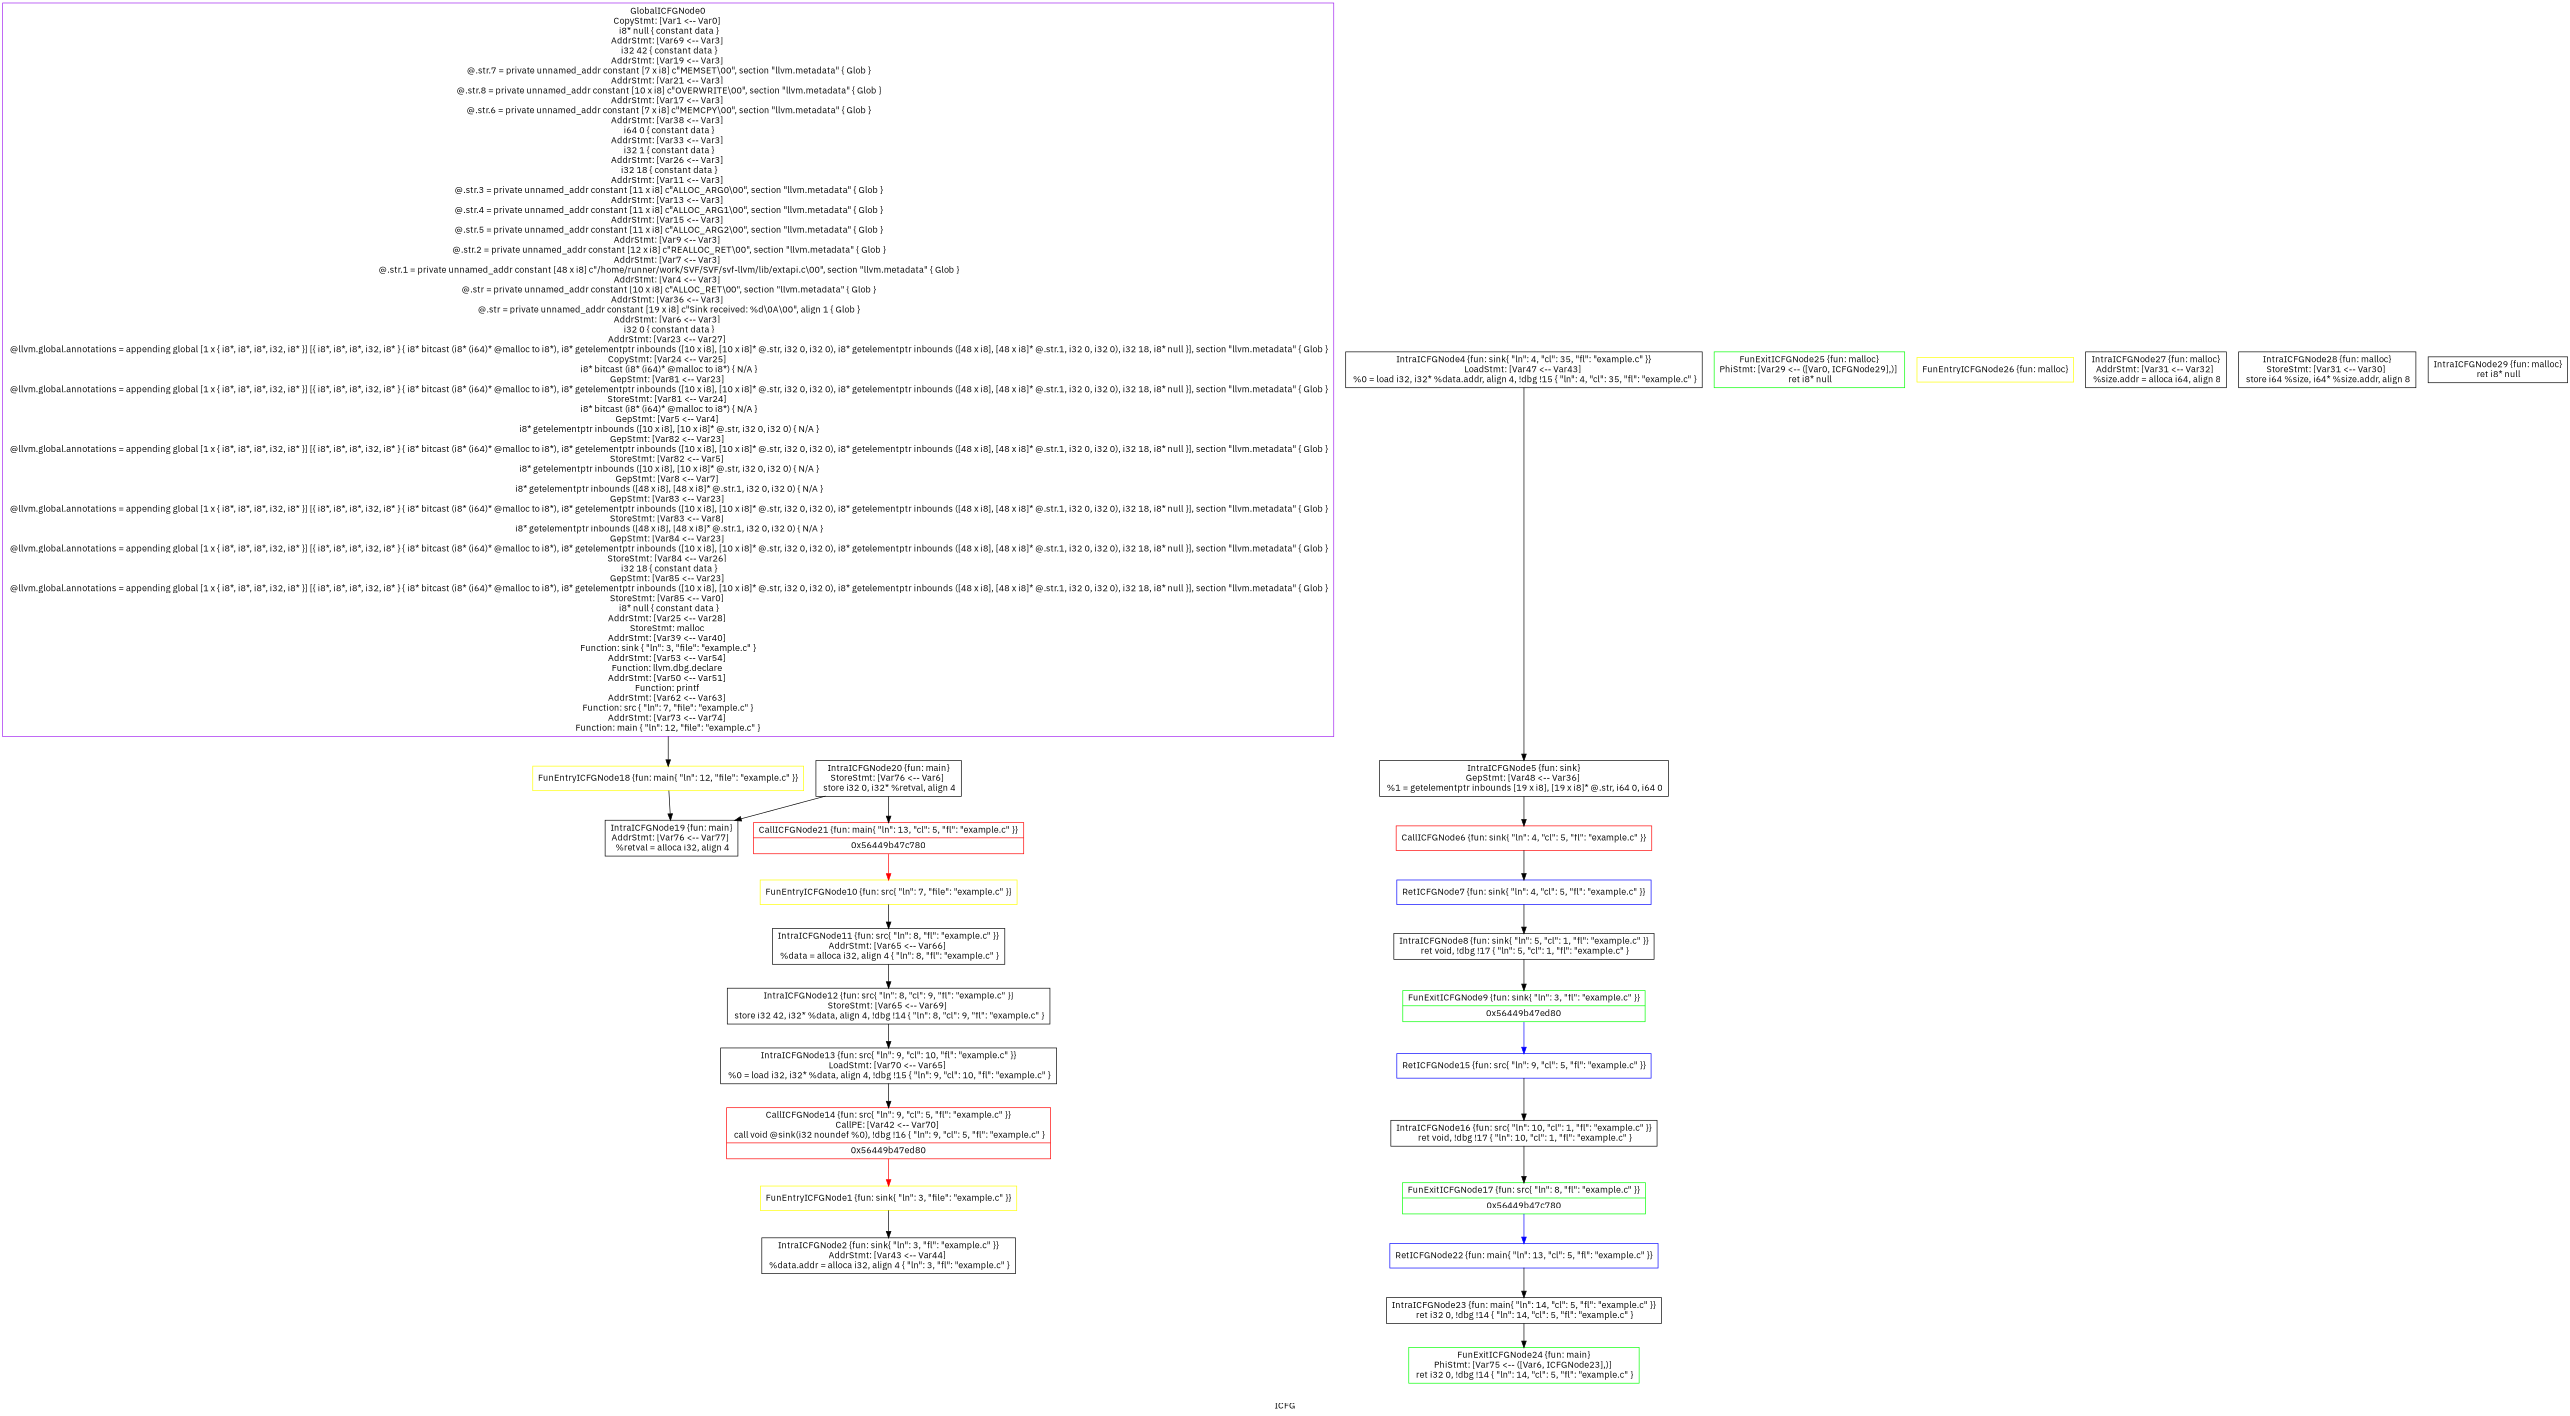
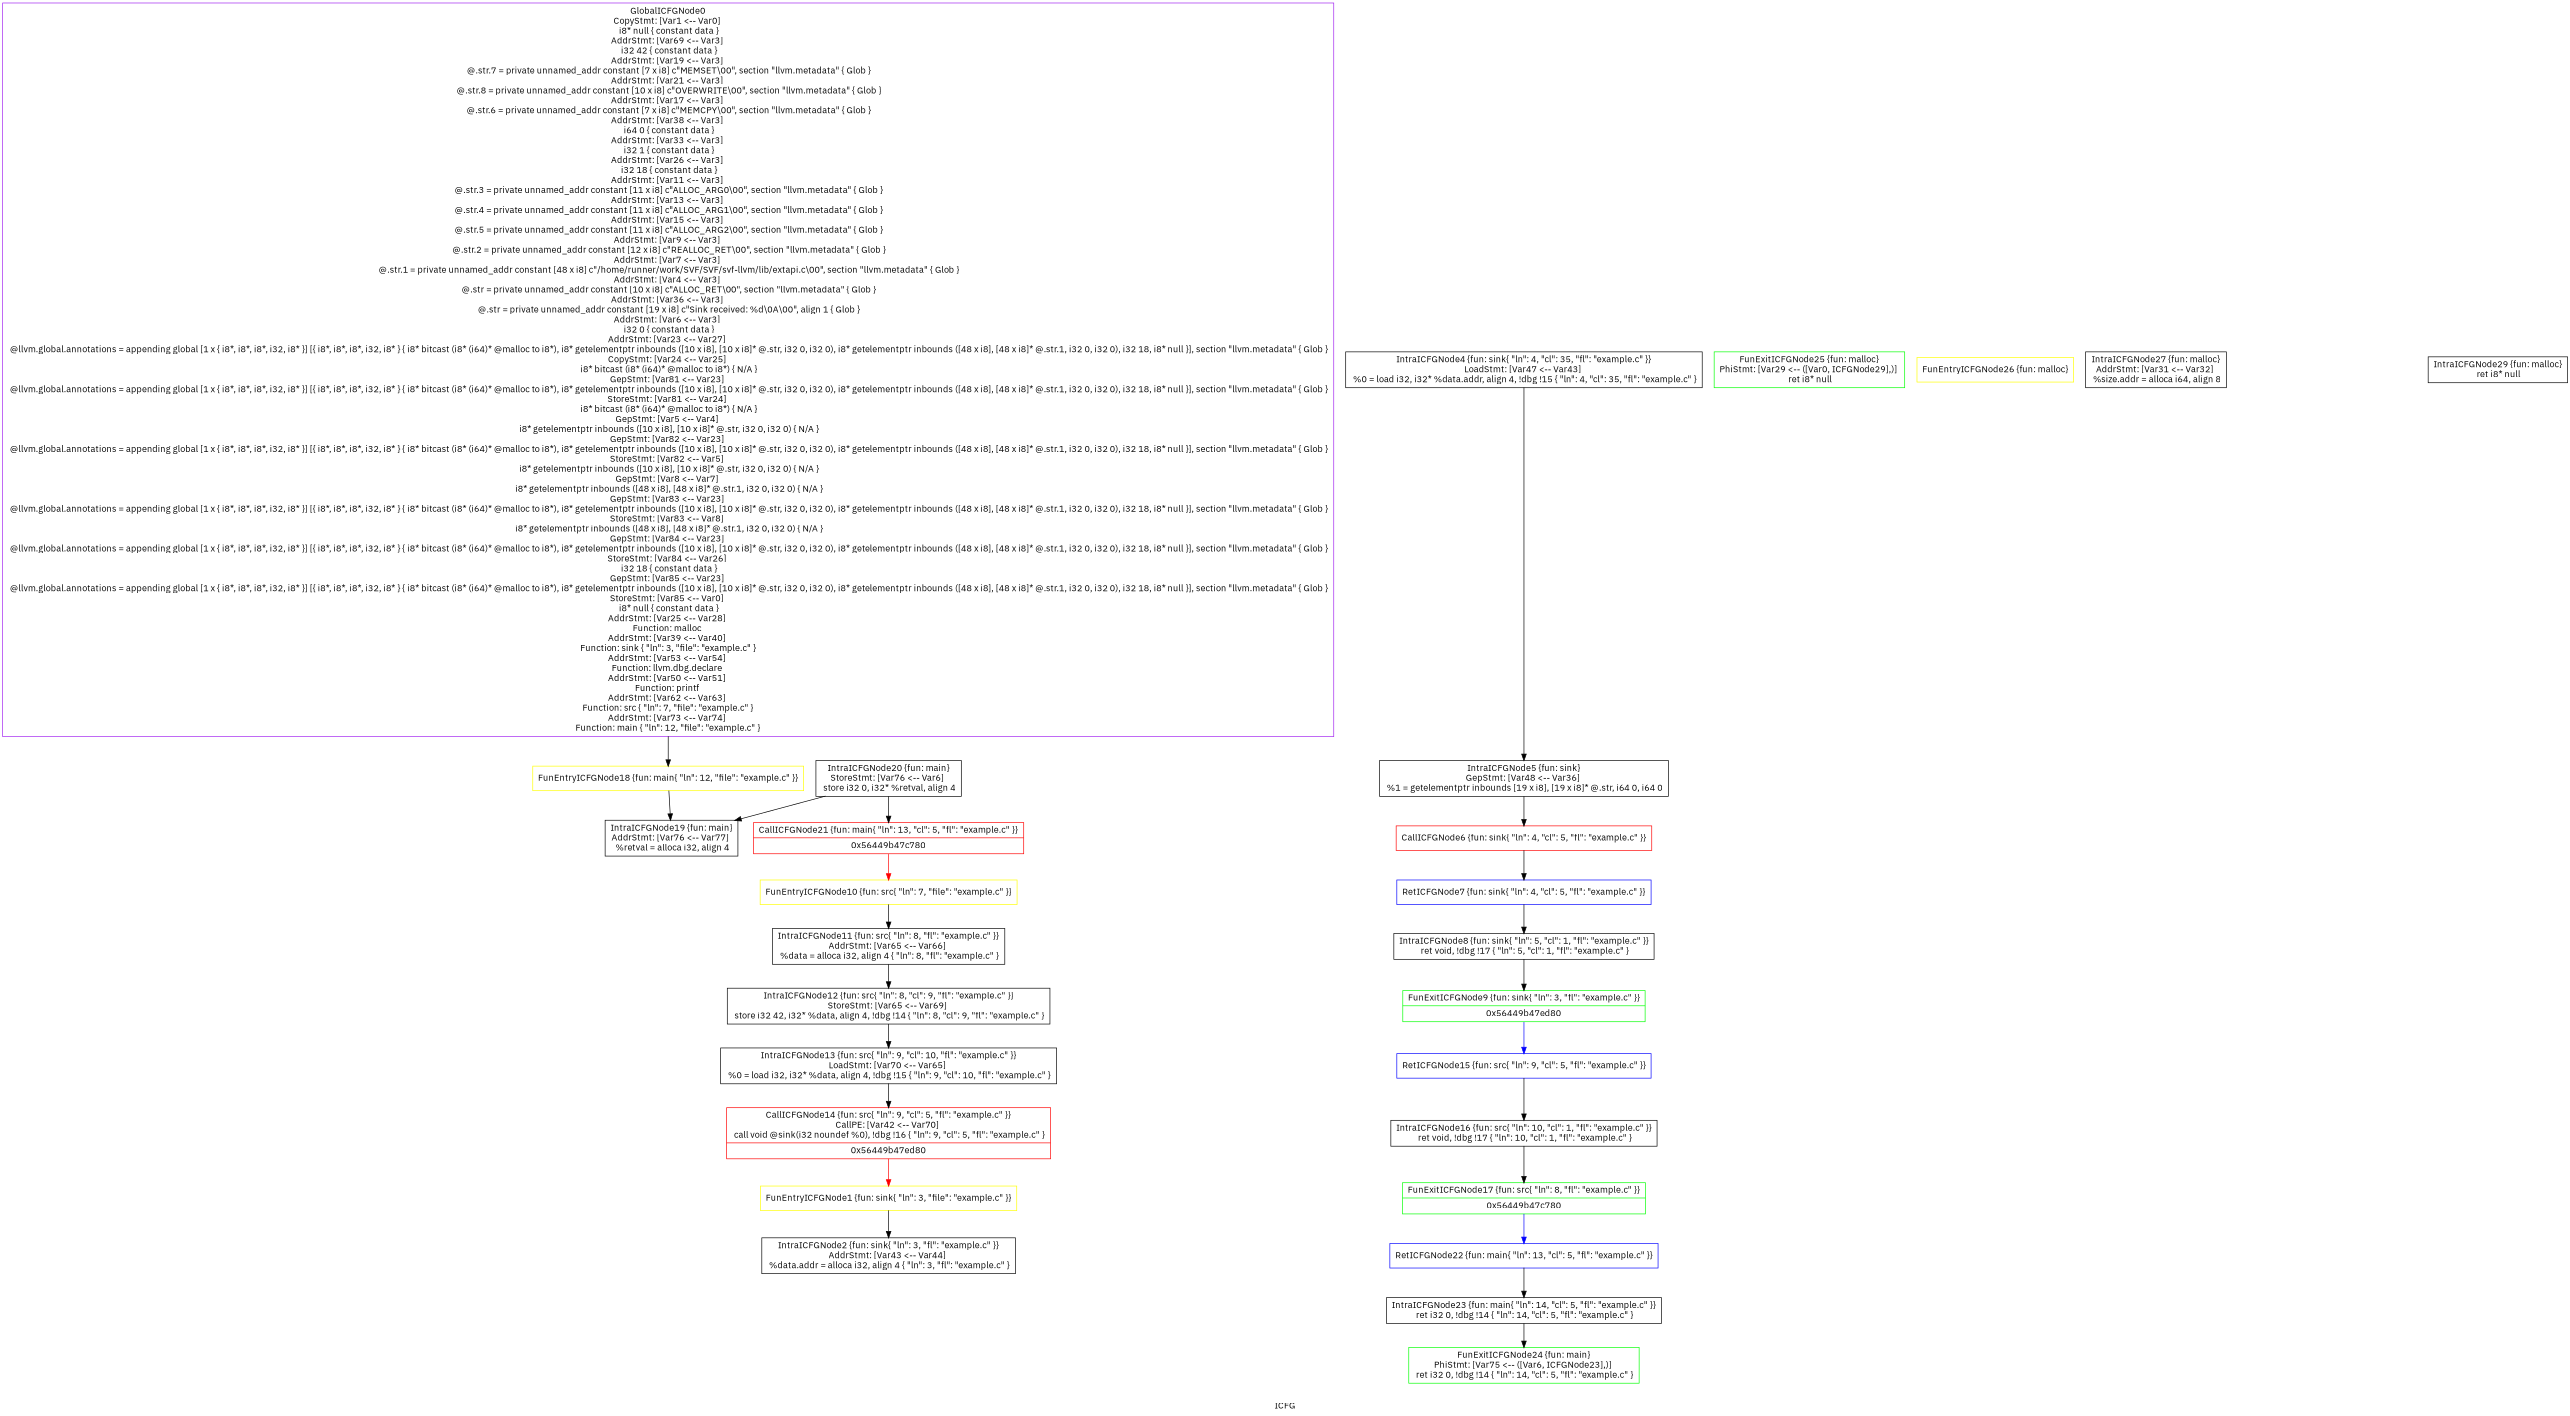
node "IntraICFGNode28 {fun: malloc}": removed
node "GlobalICFGNode0": text "StoreStmt: malloc" -> "Function: malloc"
